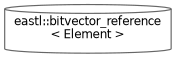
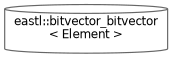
node "eastl::bitvector_reference < Element >": label "eastl::bitvector_reference < Element >" -> "eastl::bitvector_bitvector < Element >"
